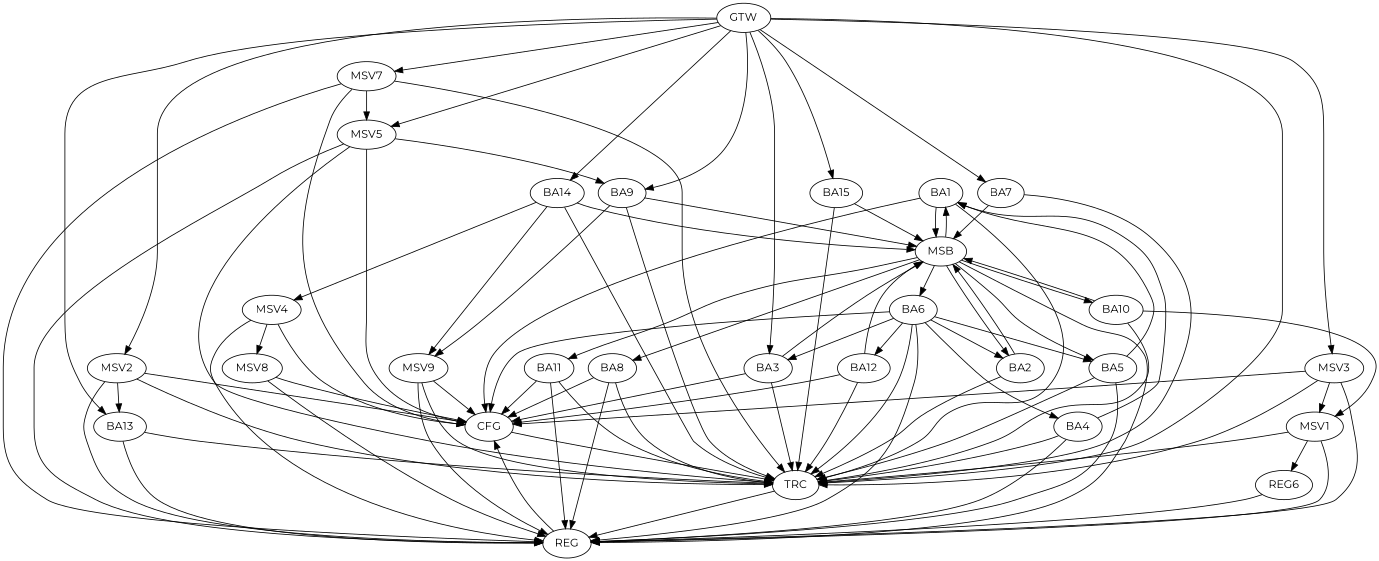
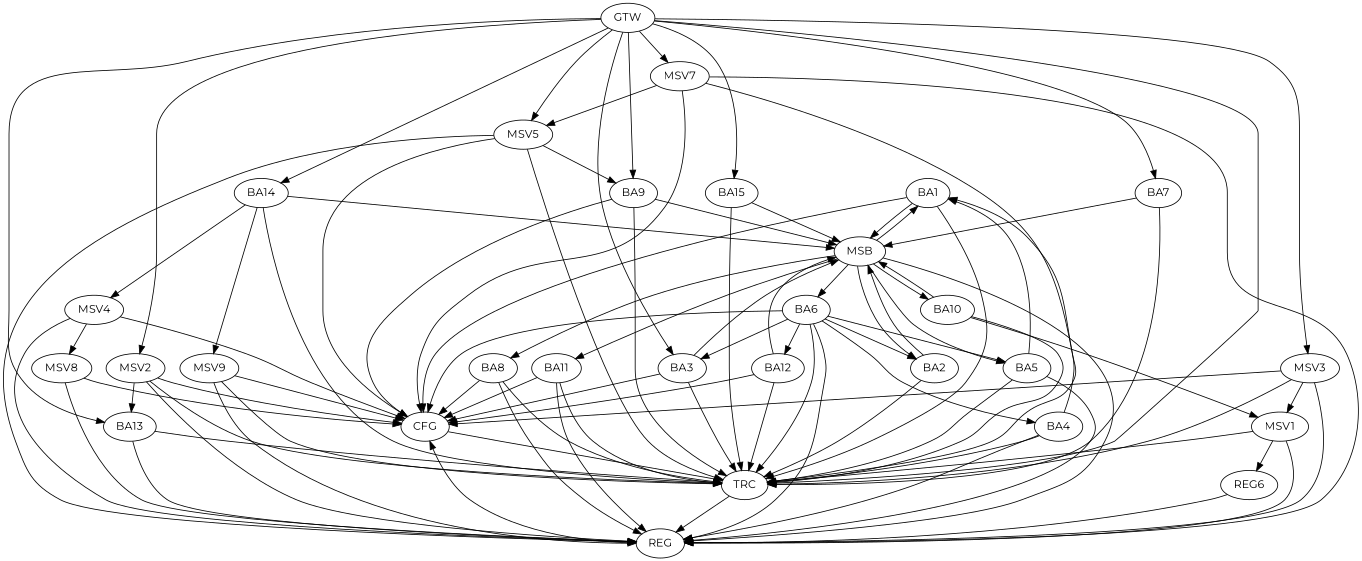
edge "BA9" -> "MSV9": now "BA9" -> "CFG"
